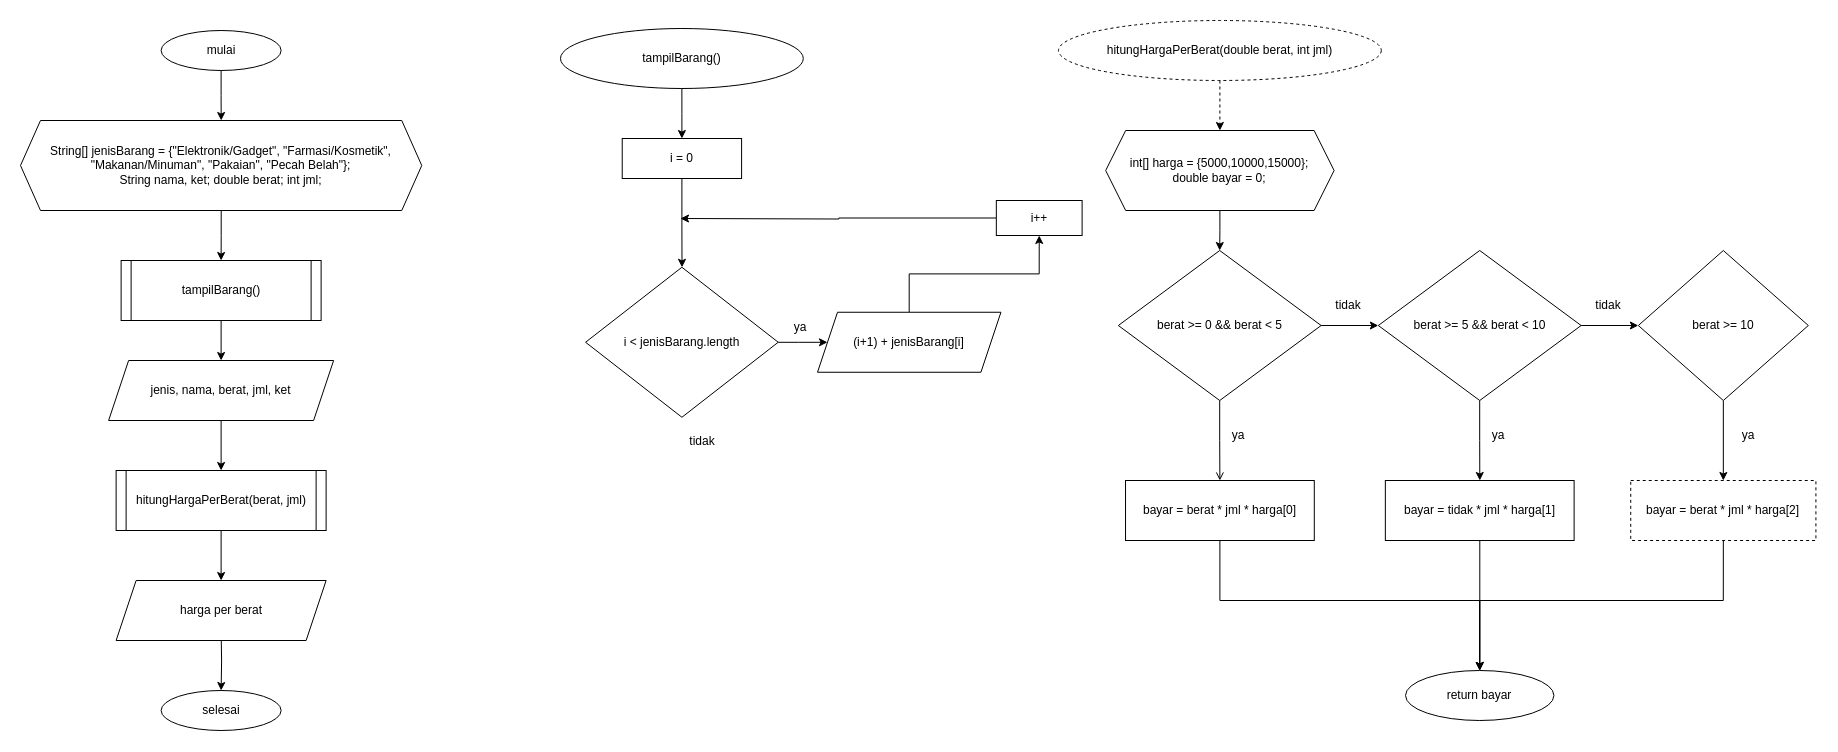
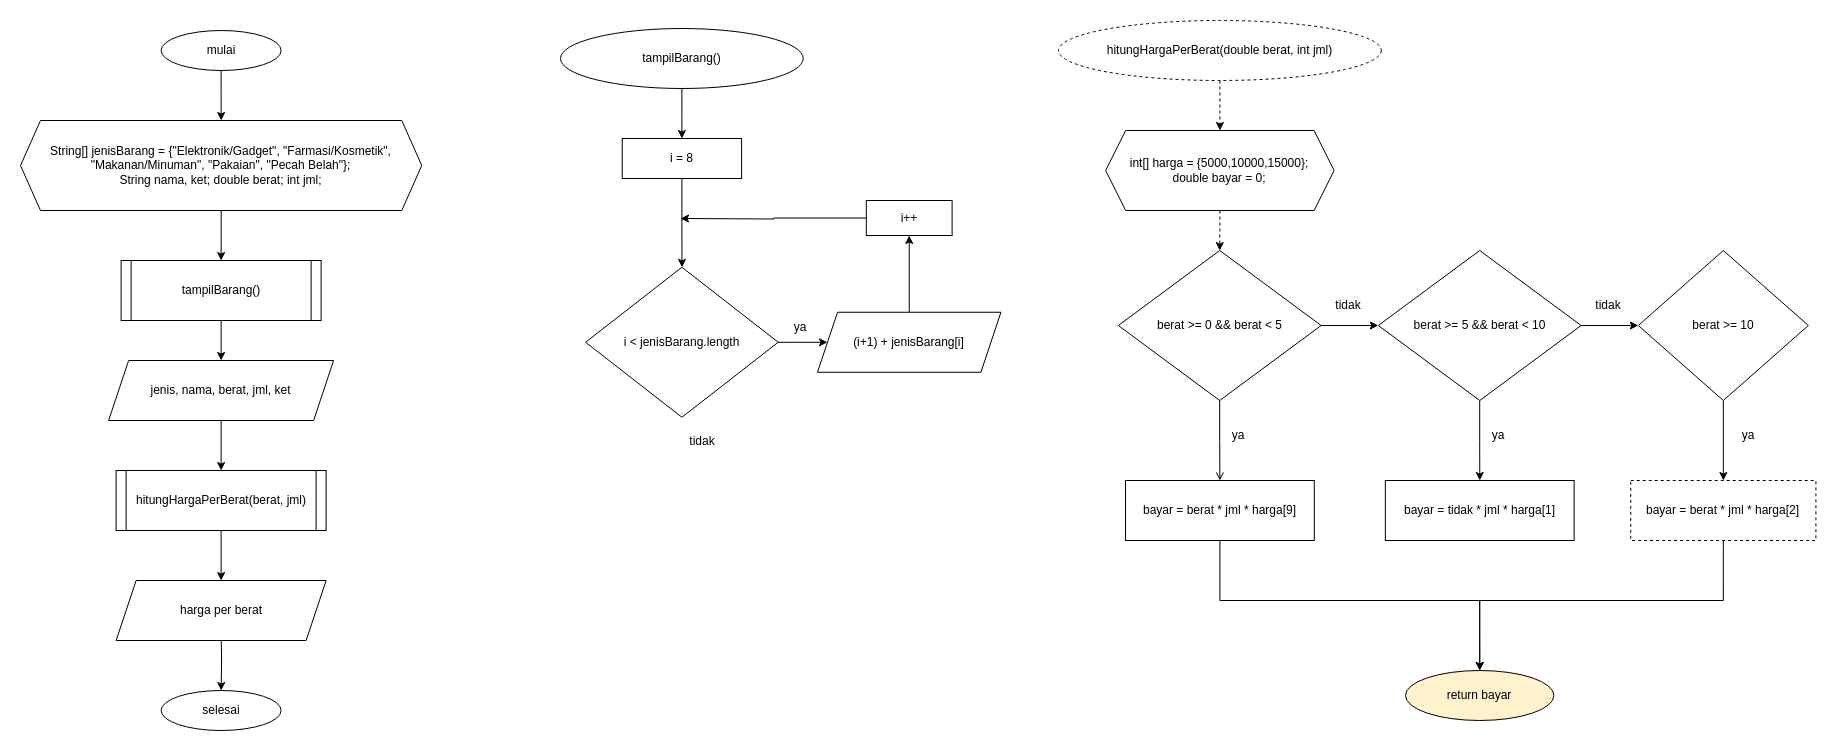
node "i = 0": label "i = 0" -> "i = 8"
node "i++": moved (1039, 218) -> (909, 218)
edge "int[] harga = {5000,10000,15000}; double bayar = 0;" -> "berat >= 0 && berat < 5": style solid -> dashed
node "bayar = berat * jml * harga[0]": label "bayar = berat * jml * harga[0]" -> "bayar = berat * jml * harga[9]"
edge "bayar = tidak * jml * harga[1]" -> "return bayar": removed
node "return bayar": fillcolor #ffffff -> #fff2cc
